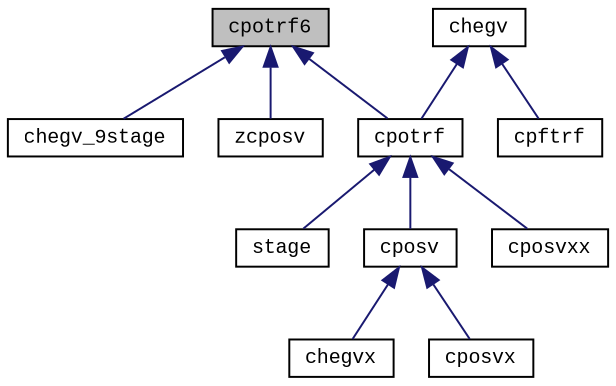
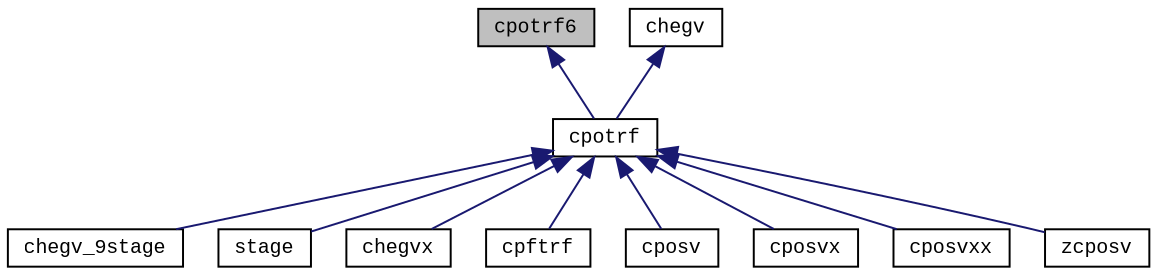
edge "chegv_9stage" -> "cpotrf6": now "chegv_9stage" -> "cpotrf"
edge "cpftrf" -> "chegv": now "cpftrf" -> "cpotrf"
edge "zcposv" -> "cpotrf6": now "zcposv" -> "cpotrf"
edge "chegvx" -> "cposv": now "chegvx" -> "cpotrf"
edge "cposvx" -> "cposv": now "cposvx" -> "cpotrf"
